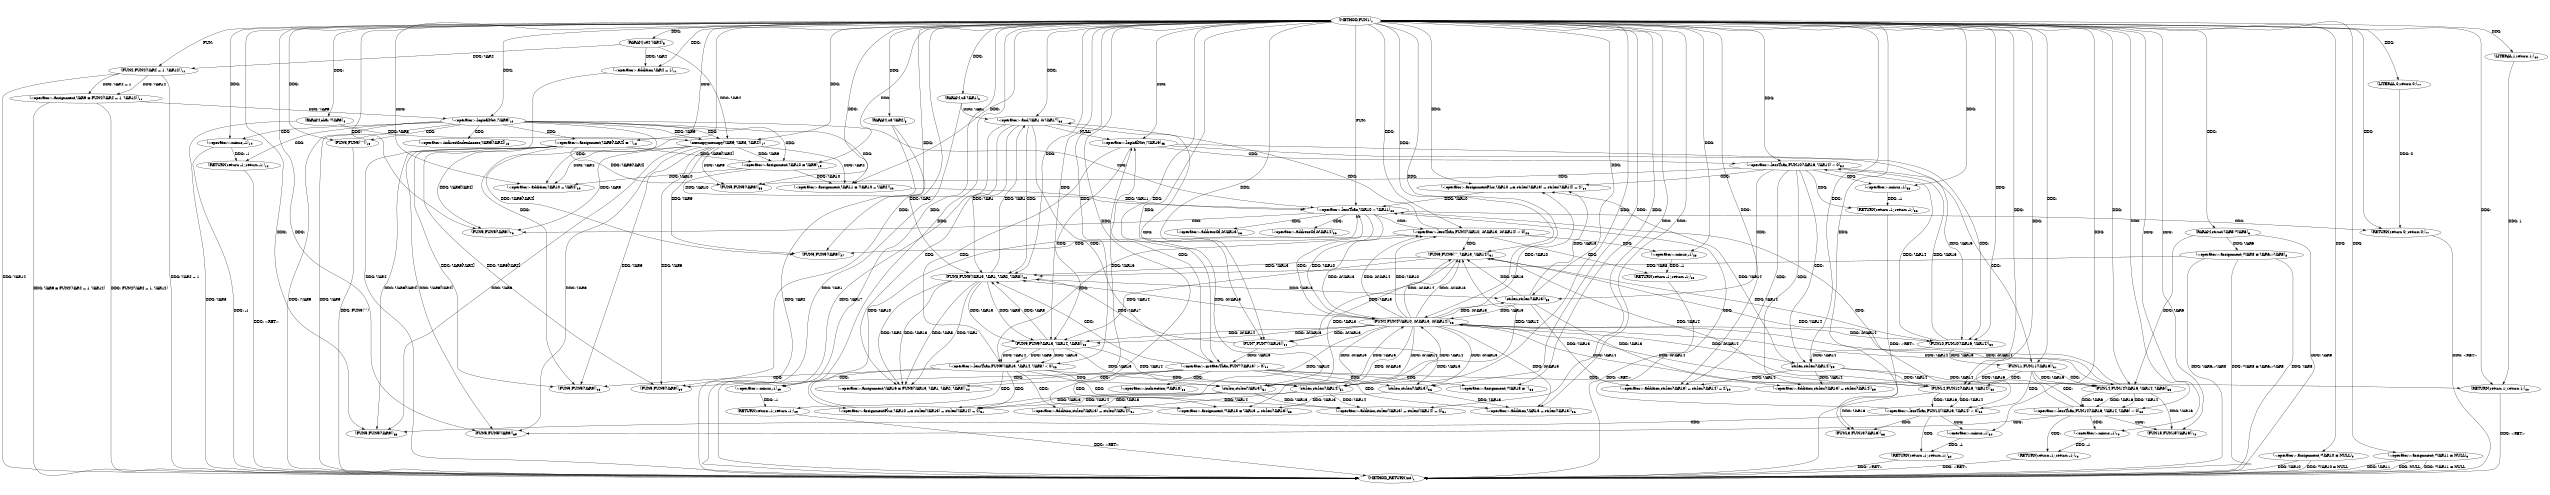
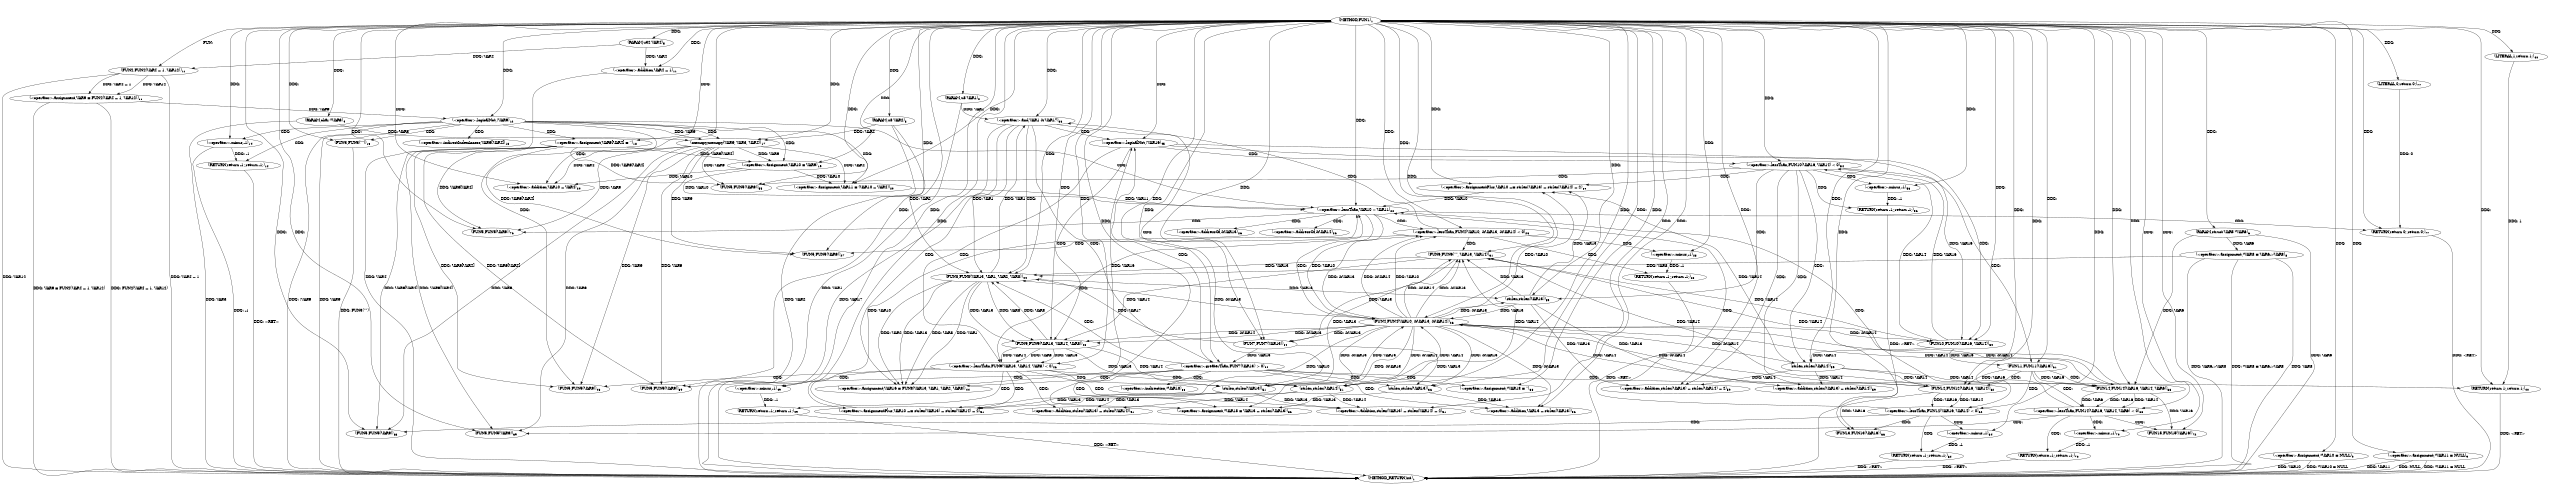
edge "(PARAM,u32 VAR4)" -> "(memcpy,memcpy(VAR9, VAR3, VAR4))": now "(PARAM,u8 VAR2)" -> "(memcpy,memcpy(VAR9, VAR3, VAR4))"
edge "(METHOD,FUN1)" -> "(<operator>.lessThan,VAR10 < VAR11)": label "FUN: " -> "DDG: "
edge "(<operator>.and,VAR1 & VAR17)" -> "(<operator>.logicalNot,!VAR16)": label "NULL: " -> "CDG: "
